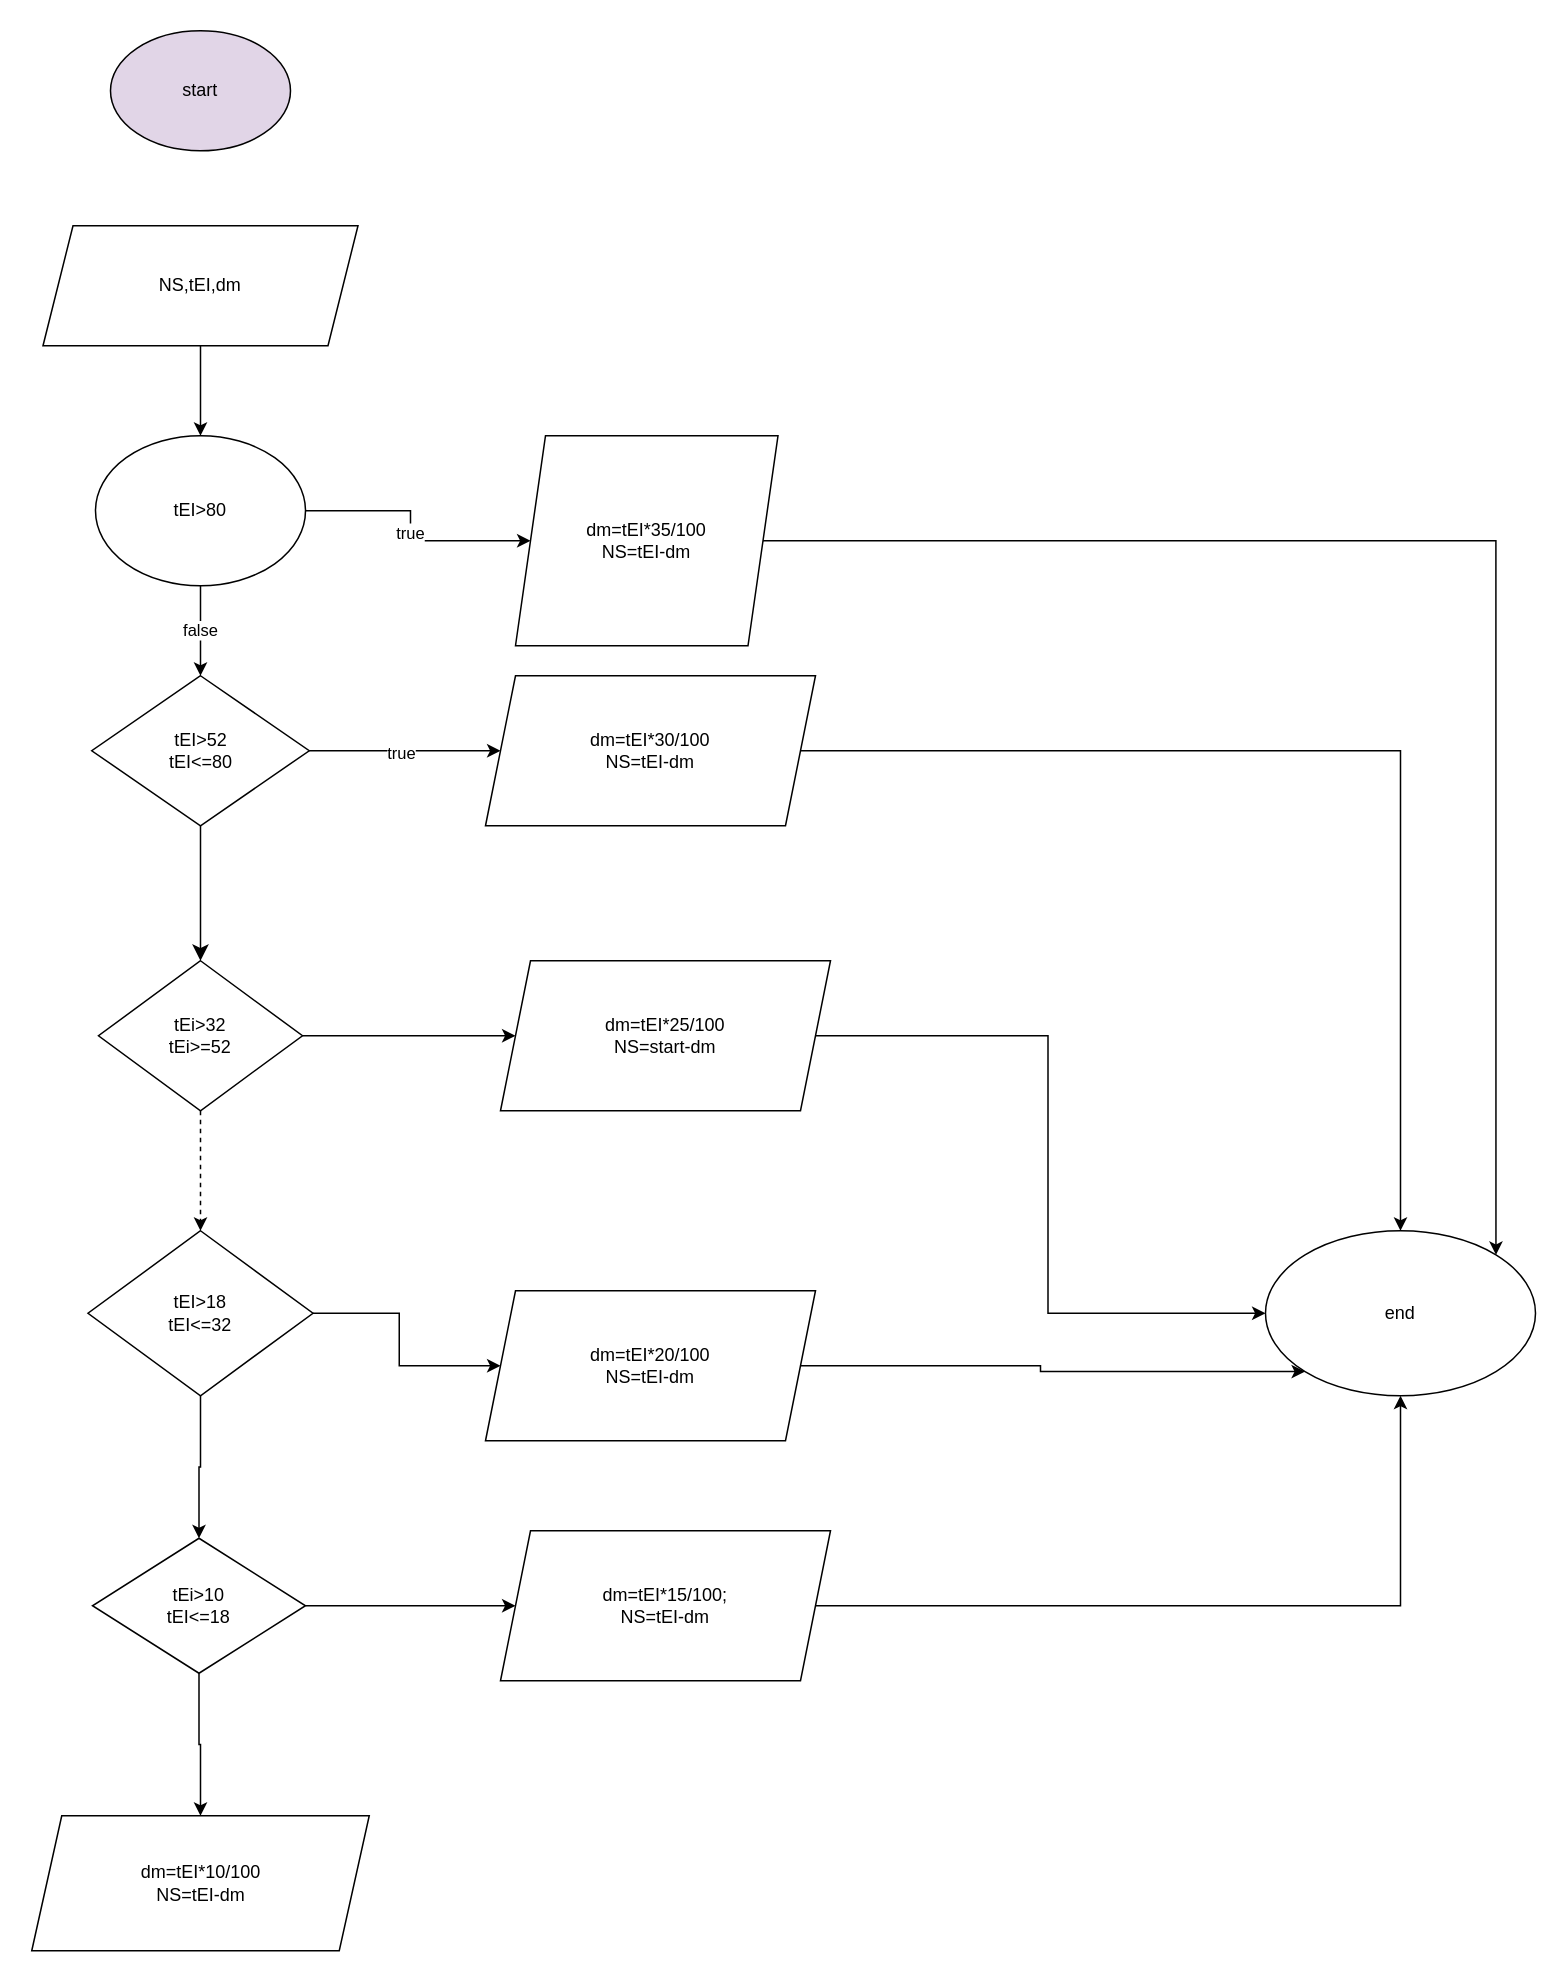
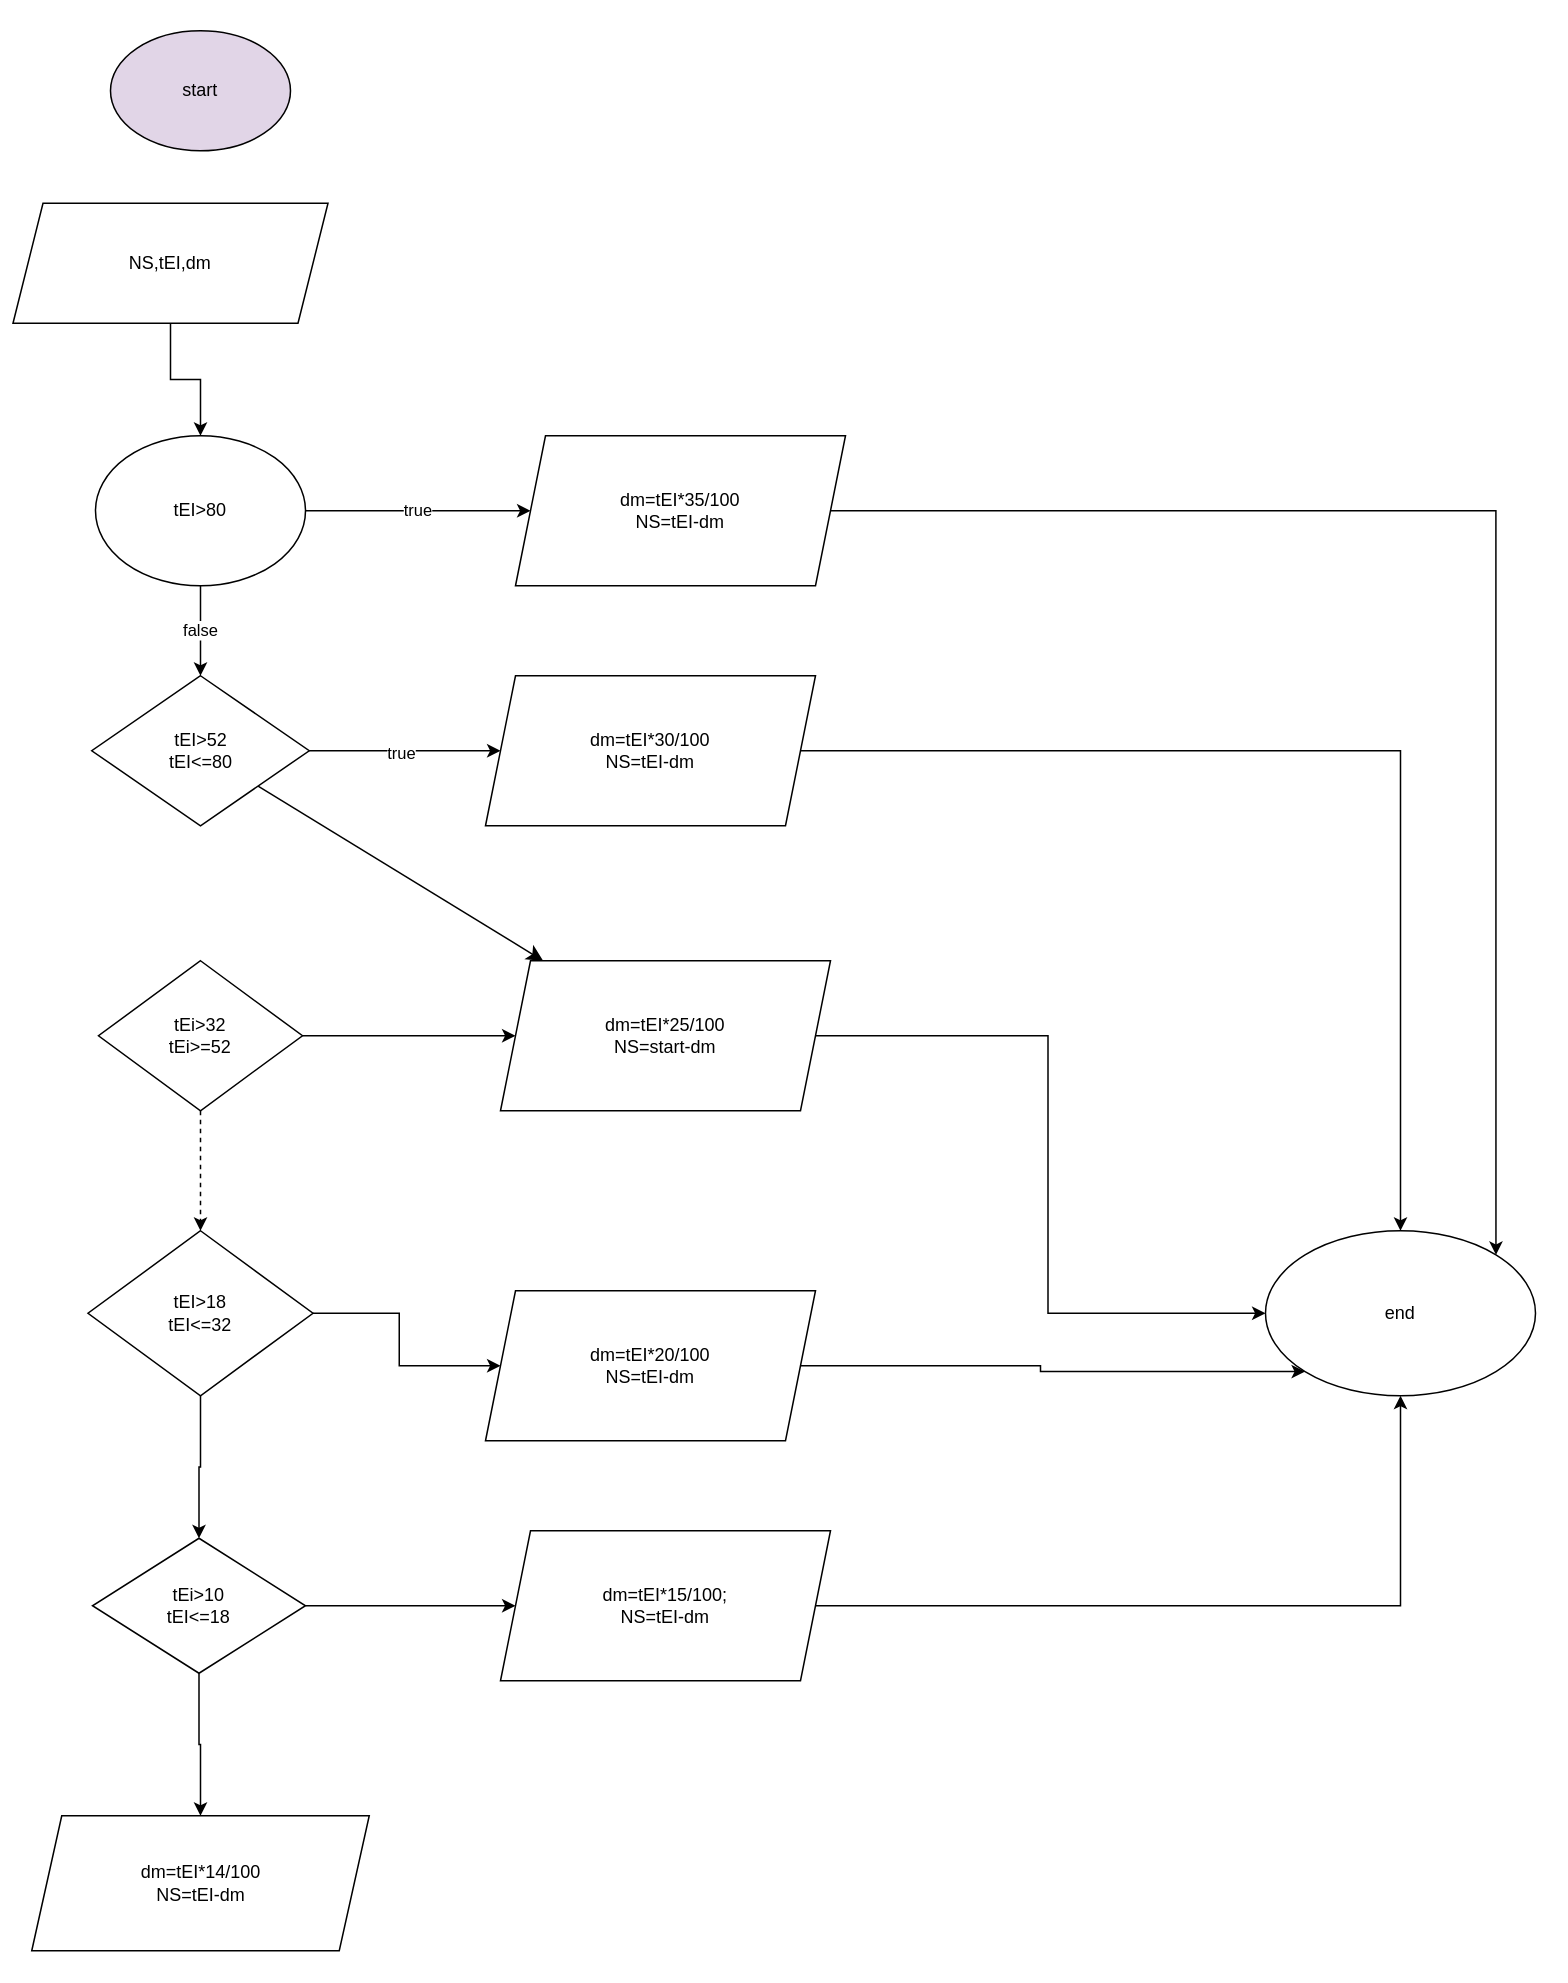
node "NS,tEI,dm": moved (200, 286) -> (170, 263)
node "dm=tEI*35/100 NS=tEI-dm": size 263x210 -> 330x150
edge "tEI>52 tEI<=80" -> "tEi>32 tEi>=52": now "tEI>52 tEI<=80" -> "dm=tEI*25/100 NS=start-dm"
node "dm=tEI*10/100 NS=tEI-dm": label "dm=tEI*10/100 NS=tEI-dm" -> "dm=tEI*14/100 NS=tEI-dm"
